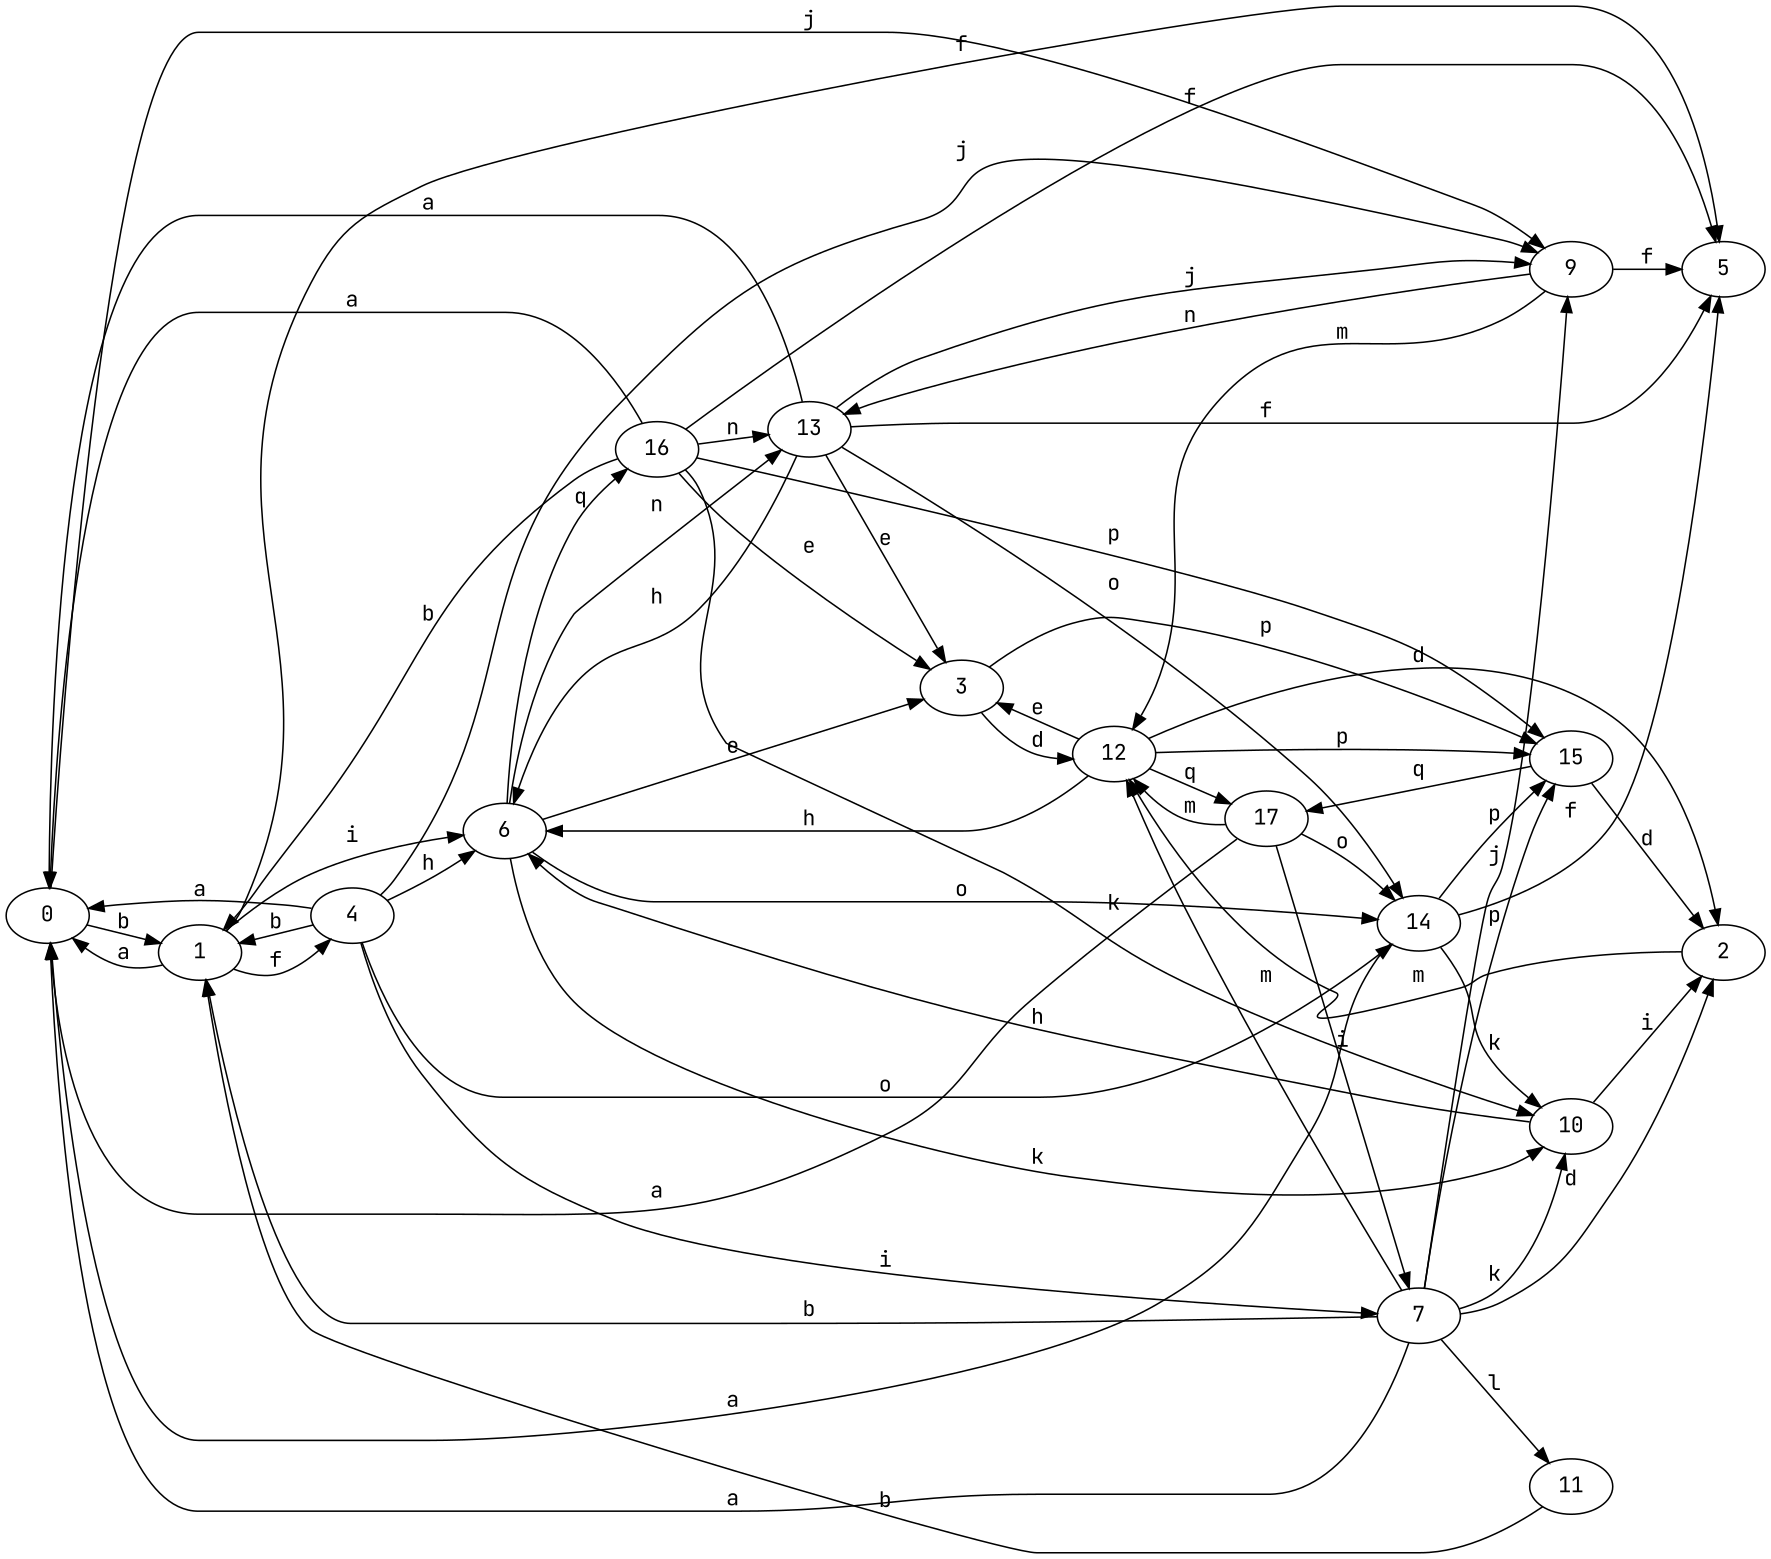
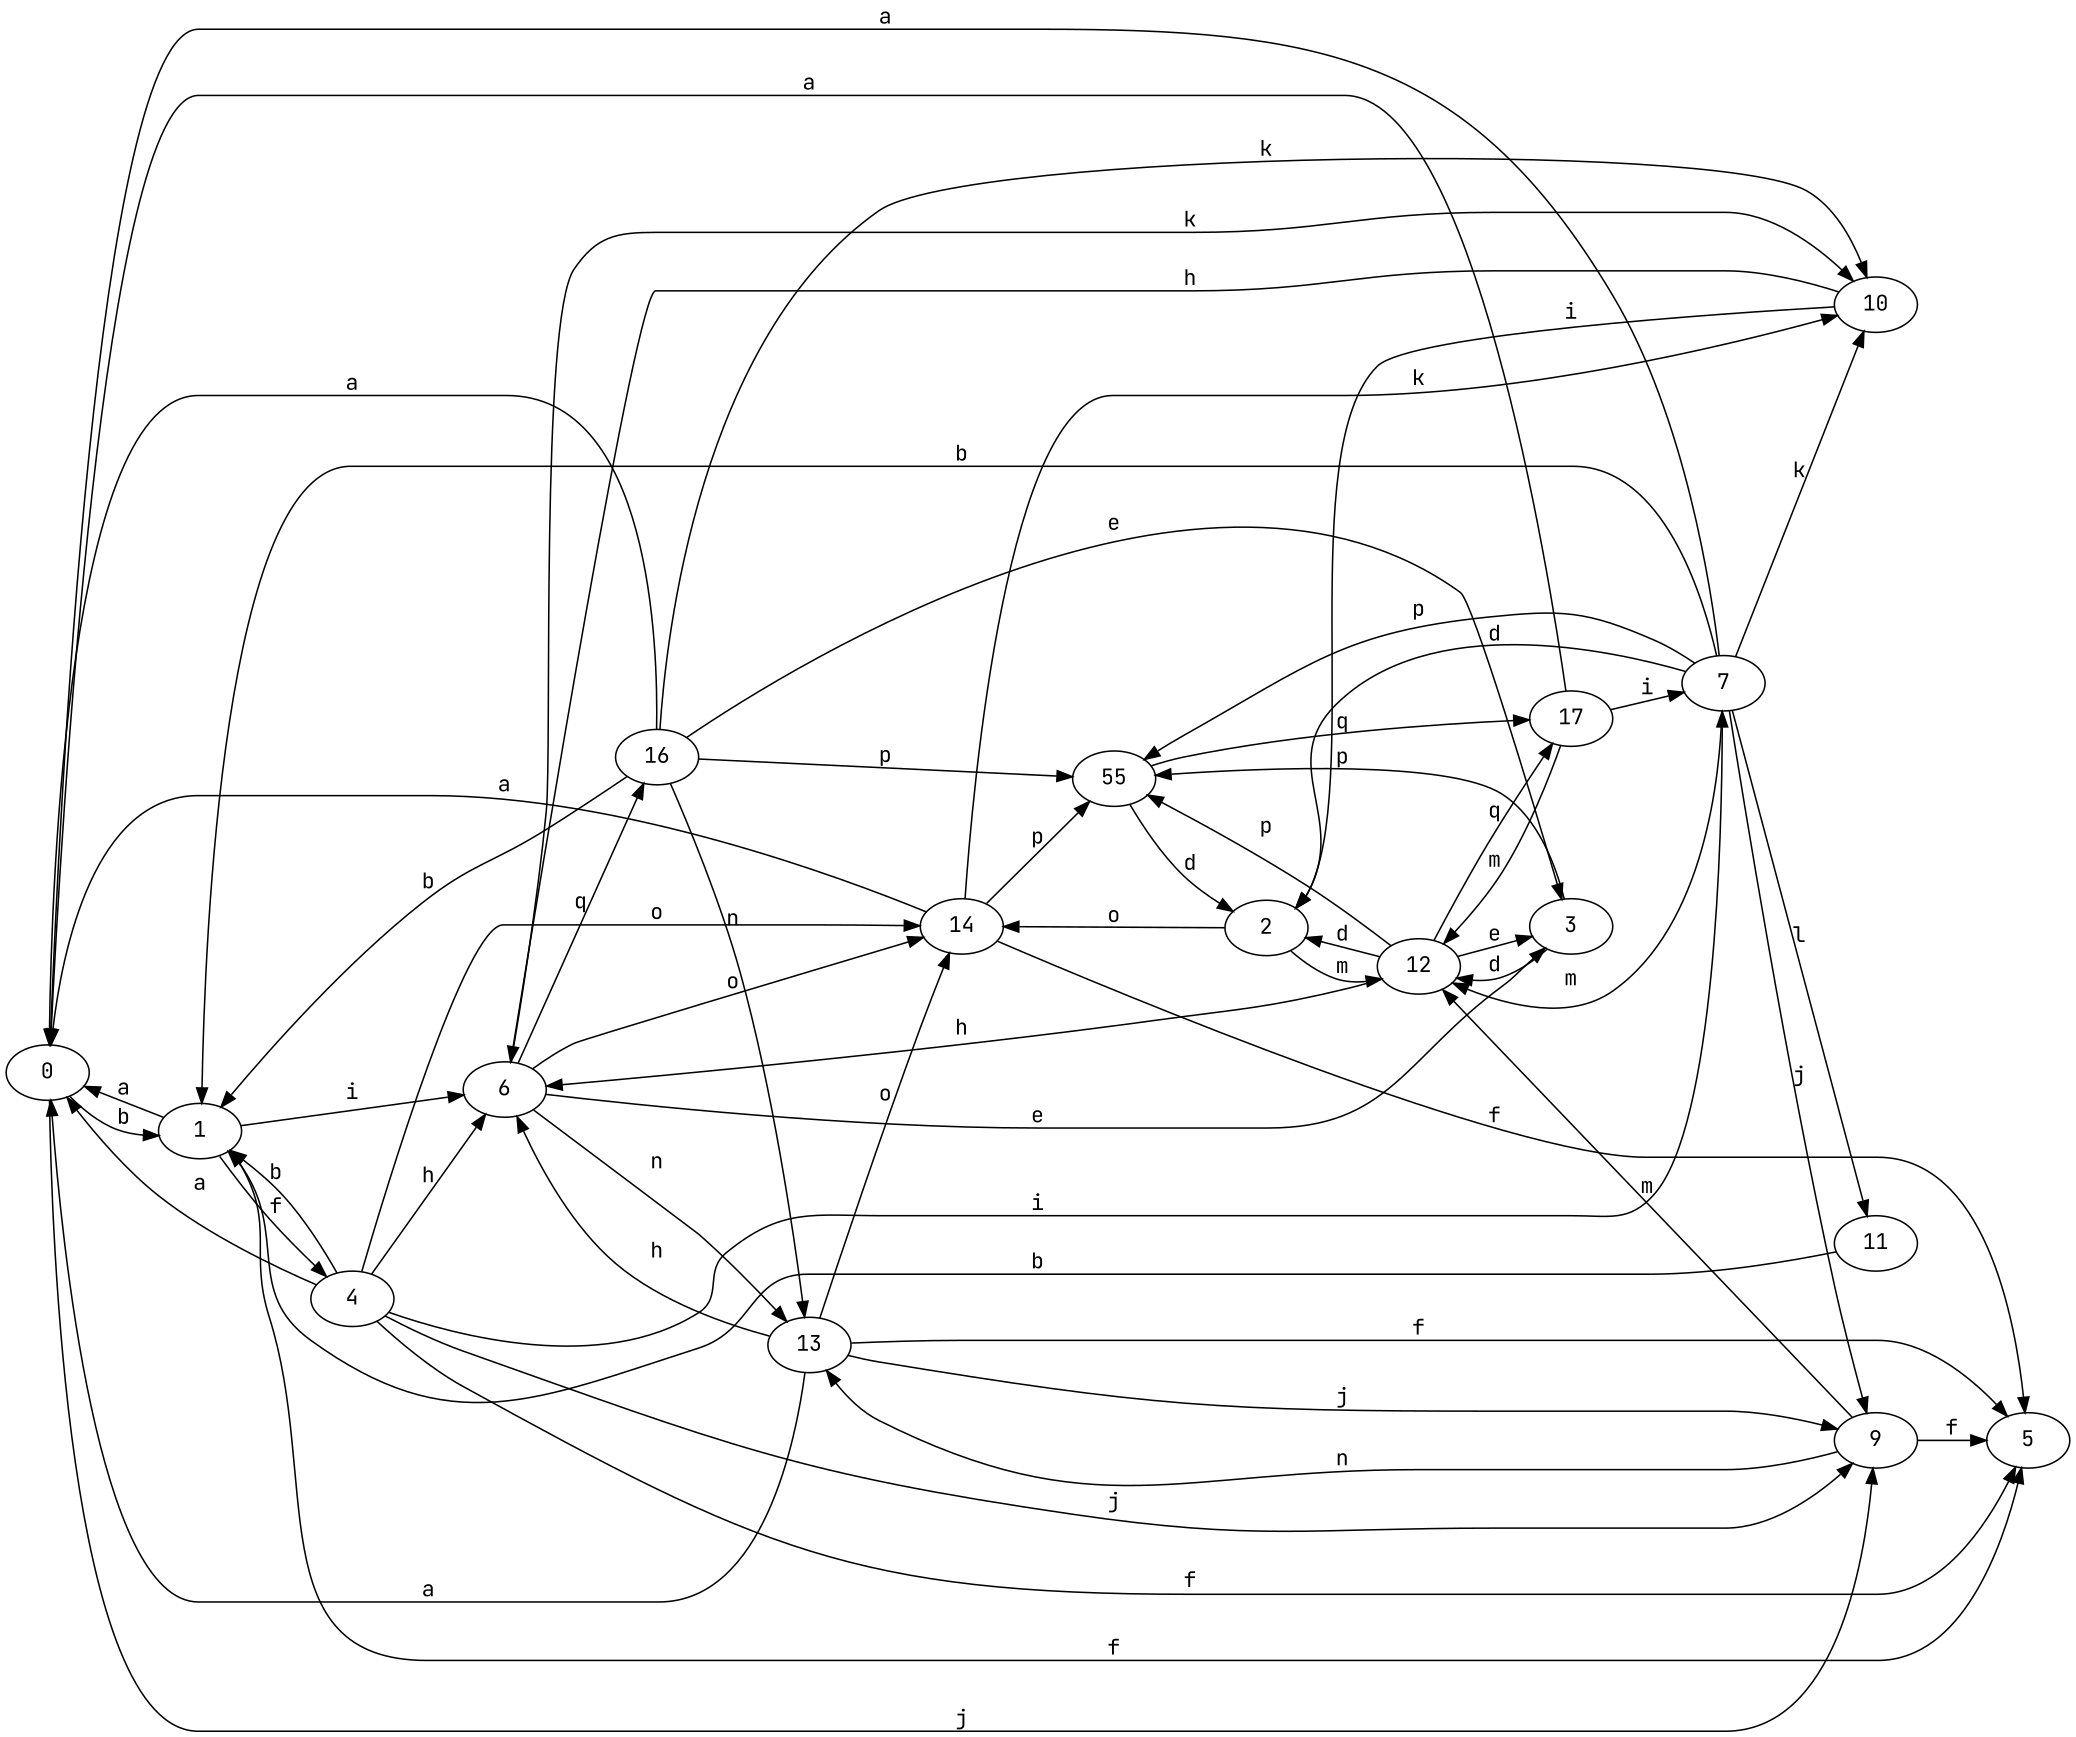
edge "16" -> "5": now "4" -> "5"
edge "13" -> "3": removed, label "e"
node "15": label "15" -> "55"
edge "17" -> "14": now "2" -> "14"
